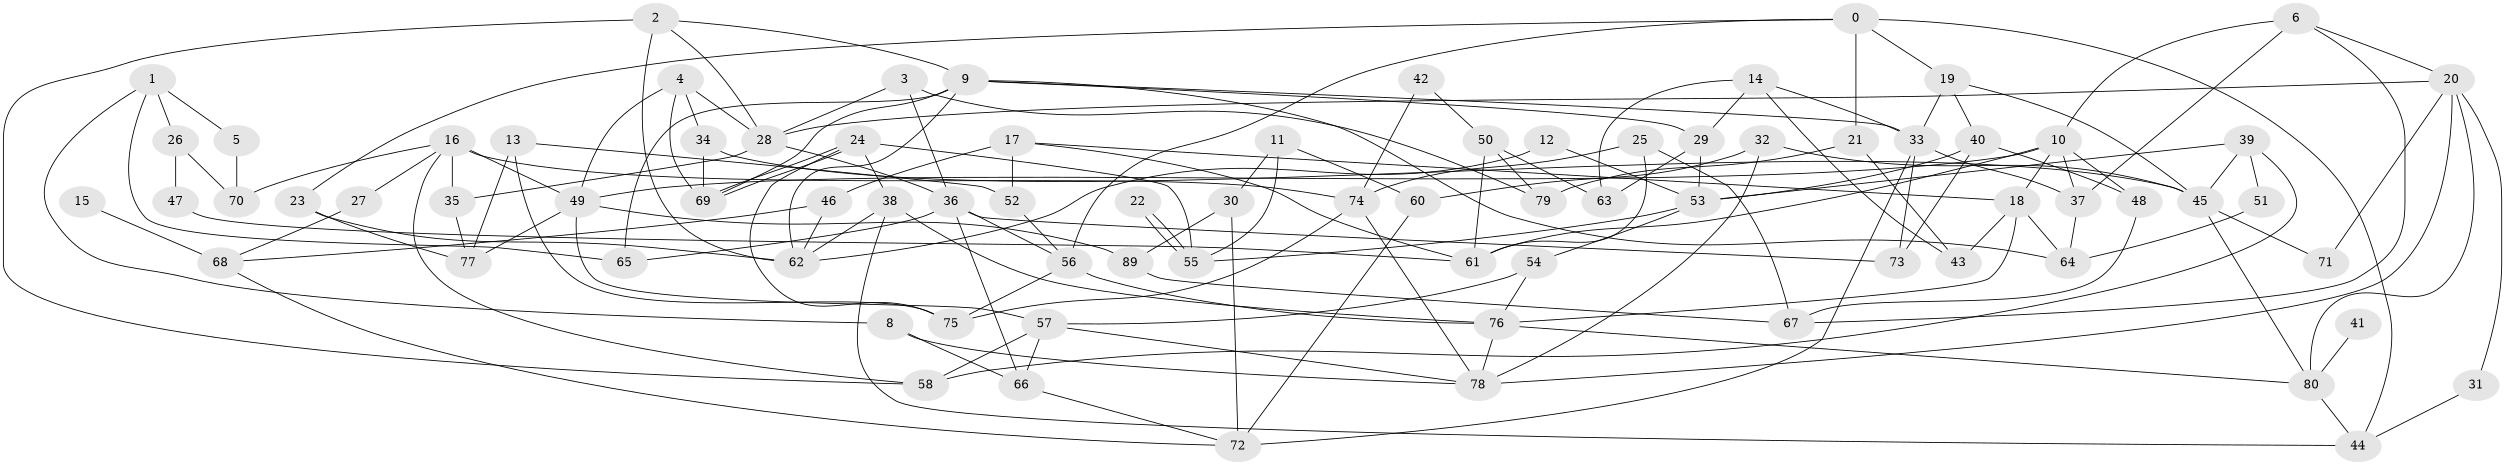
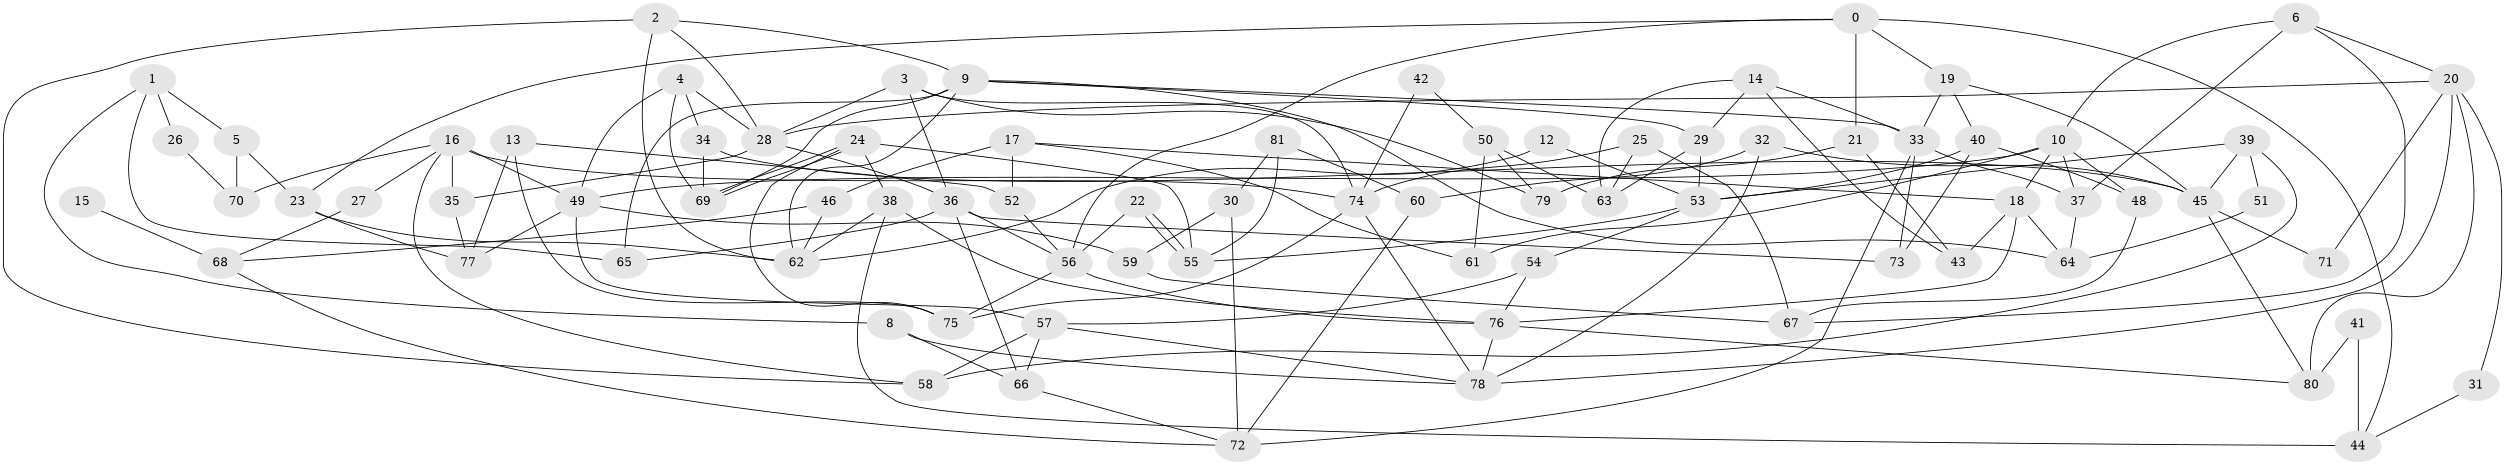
edge "3" -- "74": added
node "11": label "11" -> "81"
edge "5" -- "23": added
node "47": removed
edge "22" -- "56": added
edge "25" -- "61": now "25" -- "63"
node "89": label "89" -> "59"
edge "80" -- "44": now "41" -- "44"
